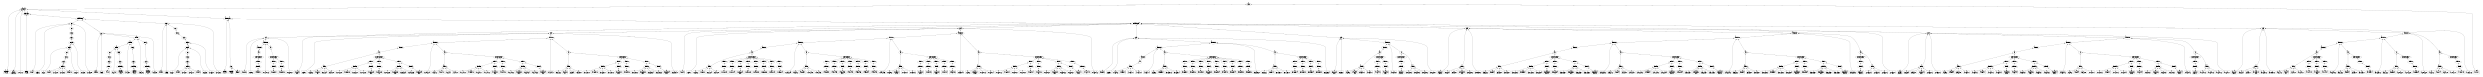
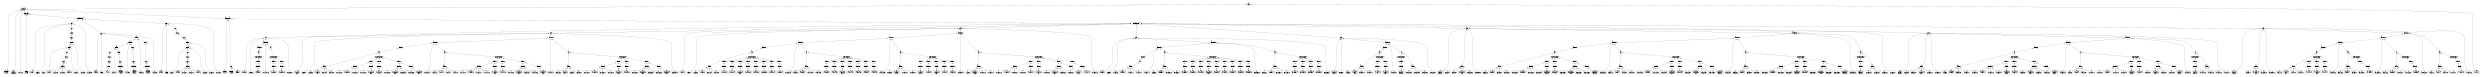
node "'{' 43:8-43:9": removed
